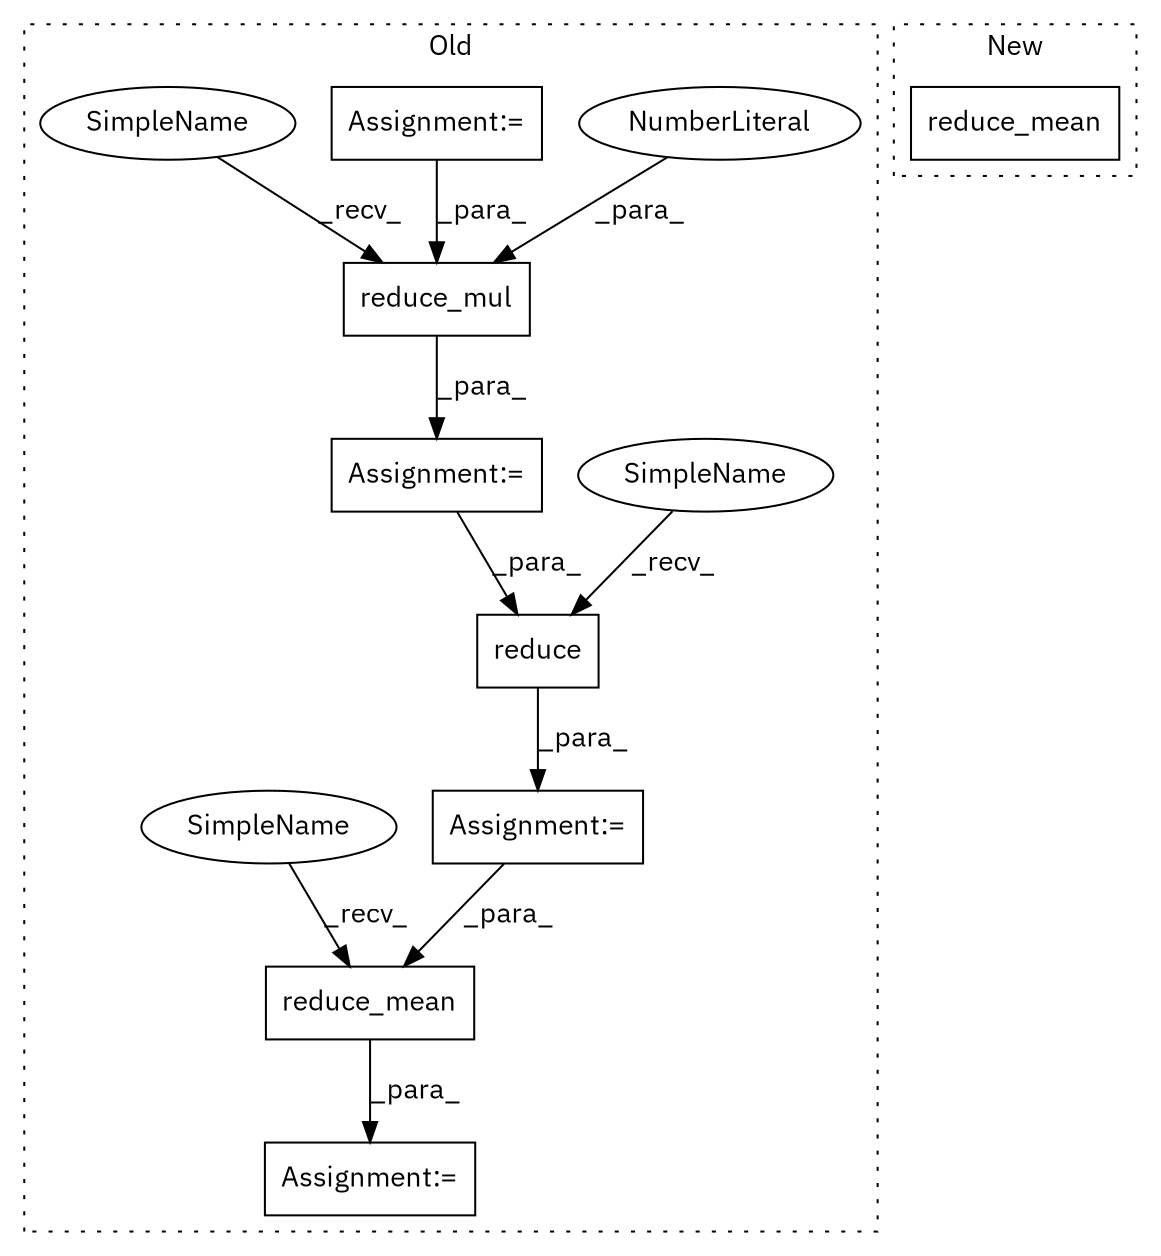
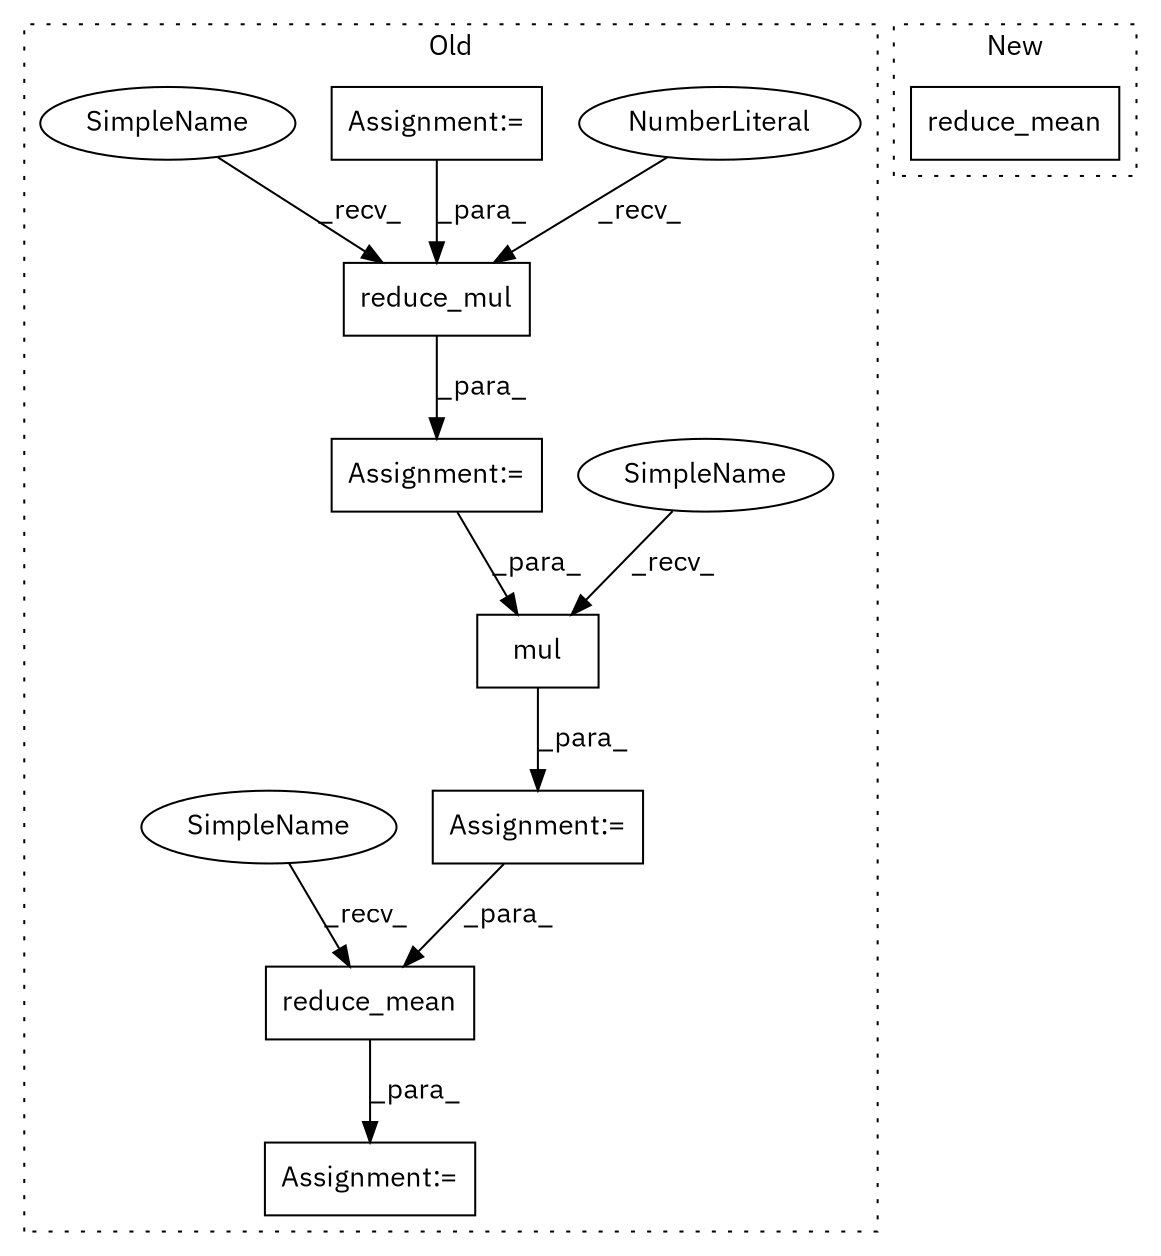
edge "NumberLiteral" -> "reduce_mul": label "_para_" -> "_recv_"
node "reduce": label "reduce" -> "mul"
